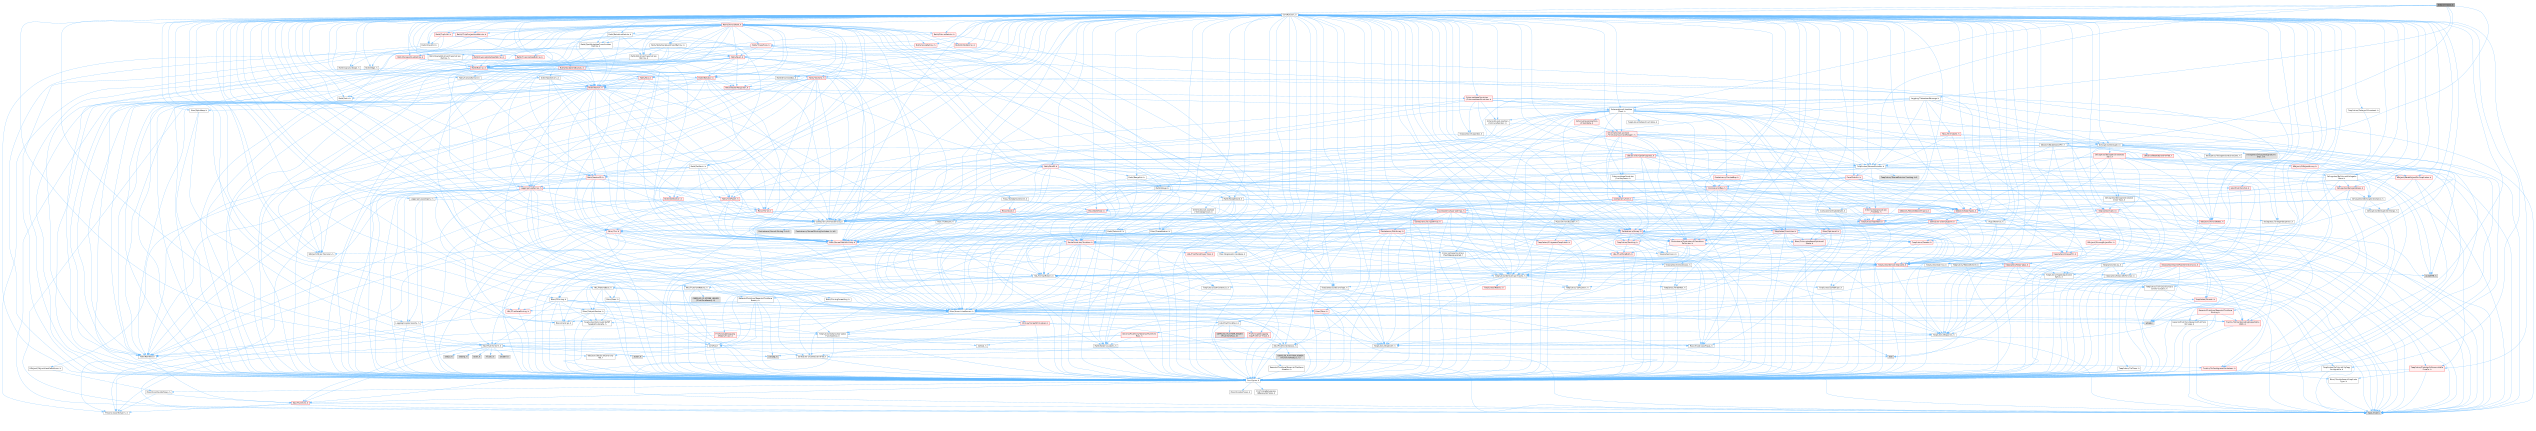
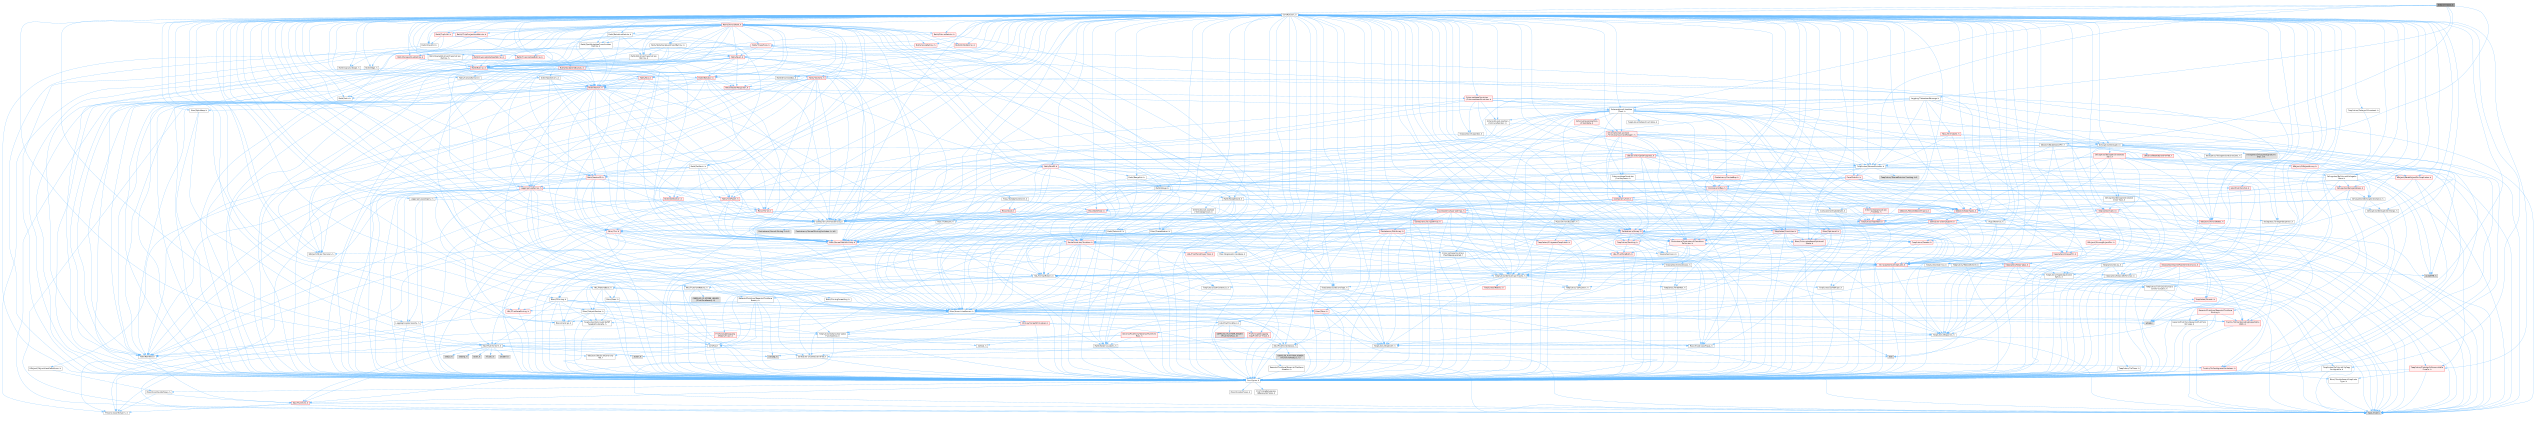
edge "Templates/SharedPointer.h" -> "Internationalization /TextKey.h": now "Templates/SharedPointer.h" -> "Misc/IntrusiveUnsetOptional State.h"
node "Templates/UnrealTemplate.h": label "Templates/UnrealTemplate.h" -> "Stricmp/UnrealTemplate.h"
